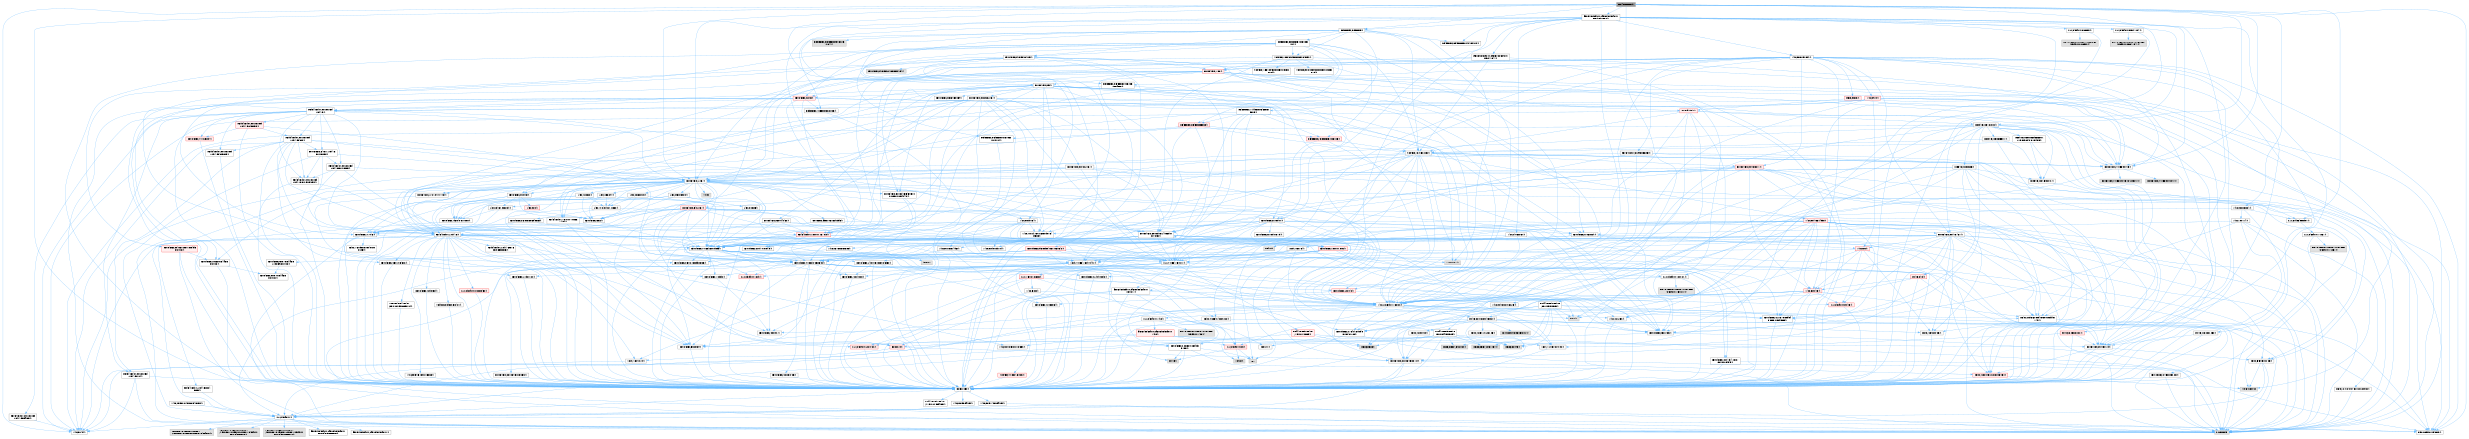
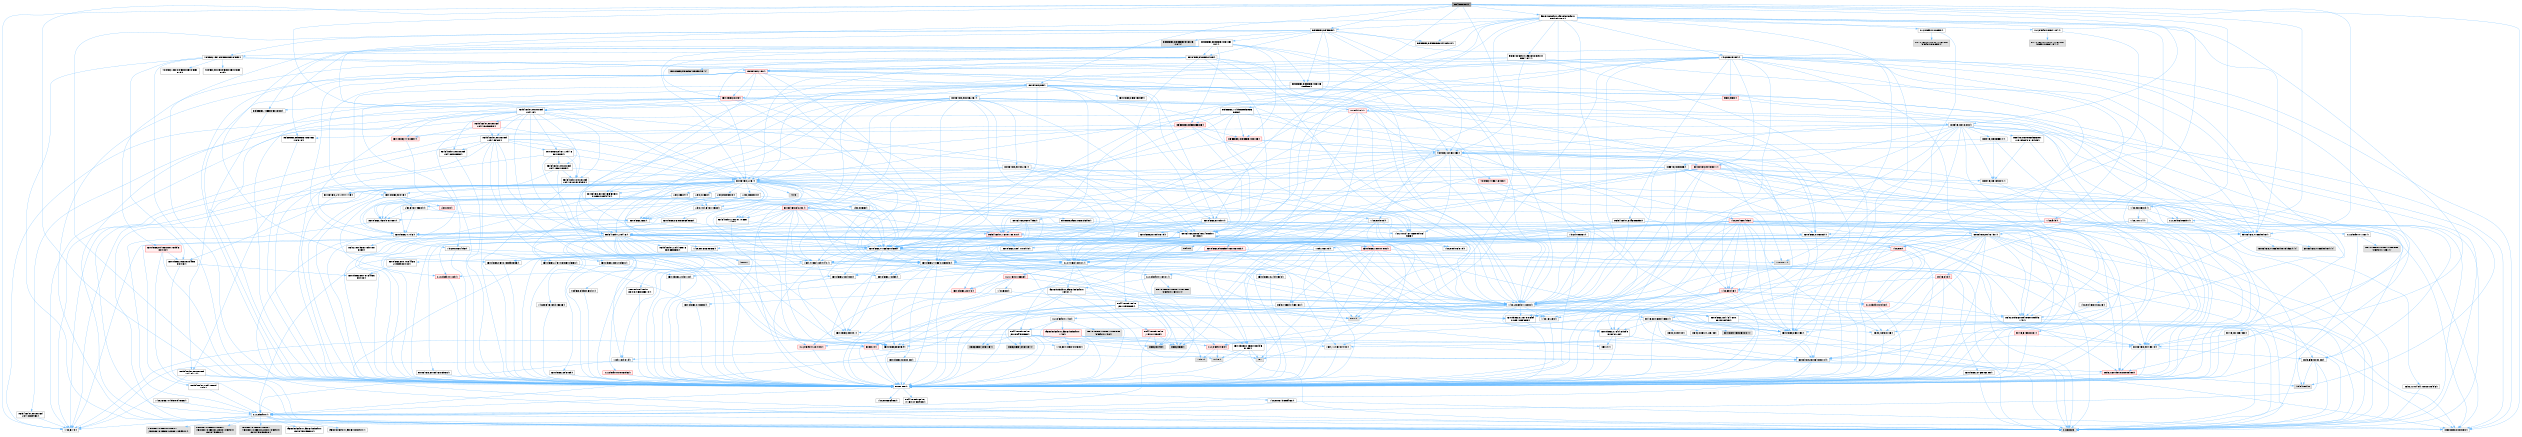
edge "Misc/Guid.h" -> "Serialization/Structured Archive.h": removed
edge "Templates/SharedPointerInternals.h" -> "atomic": added
